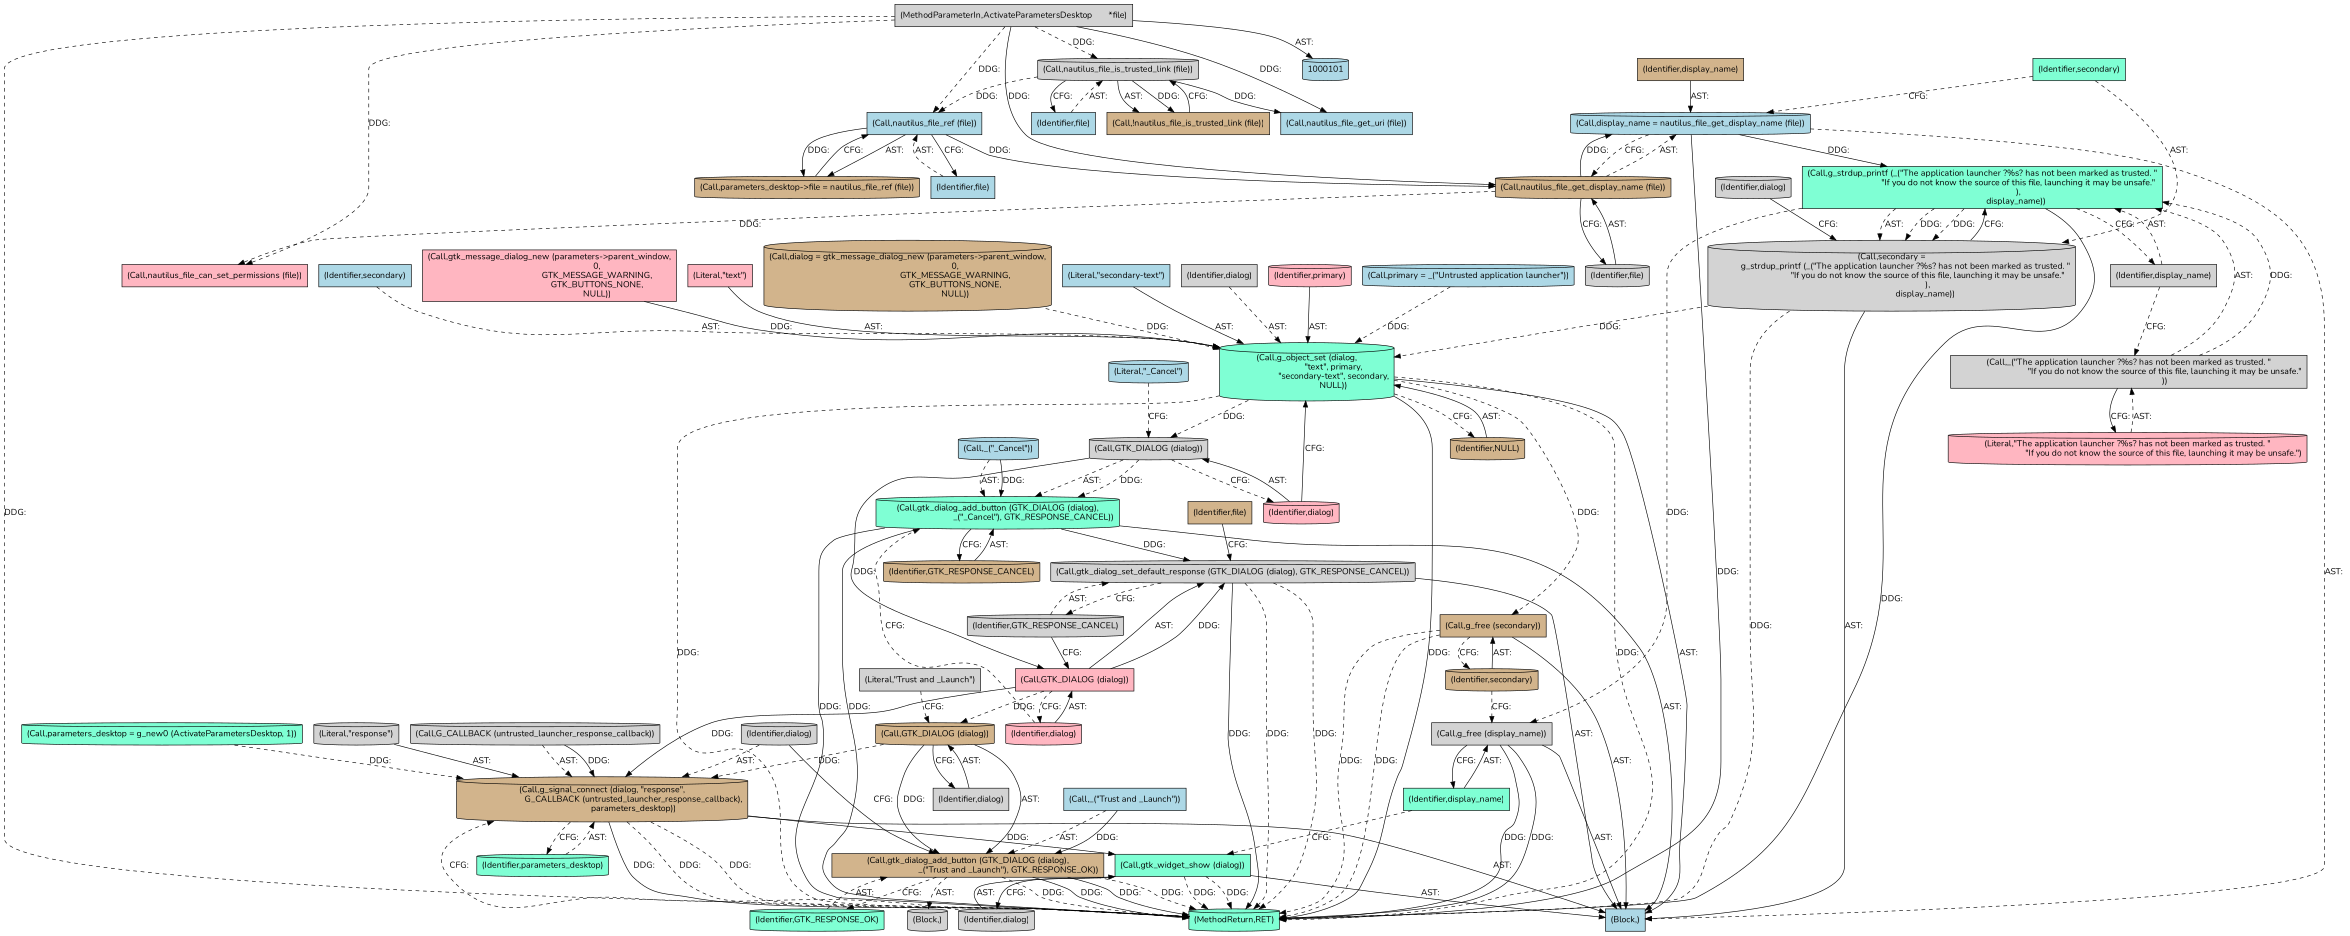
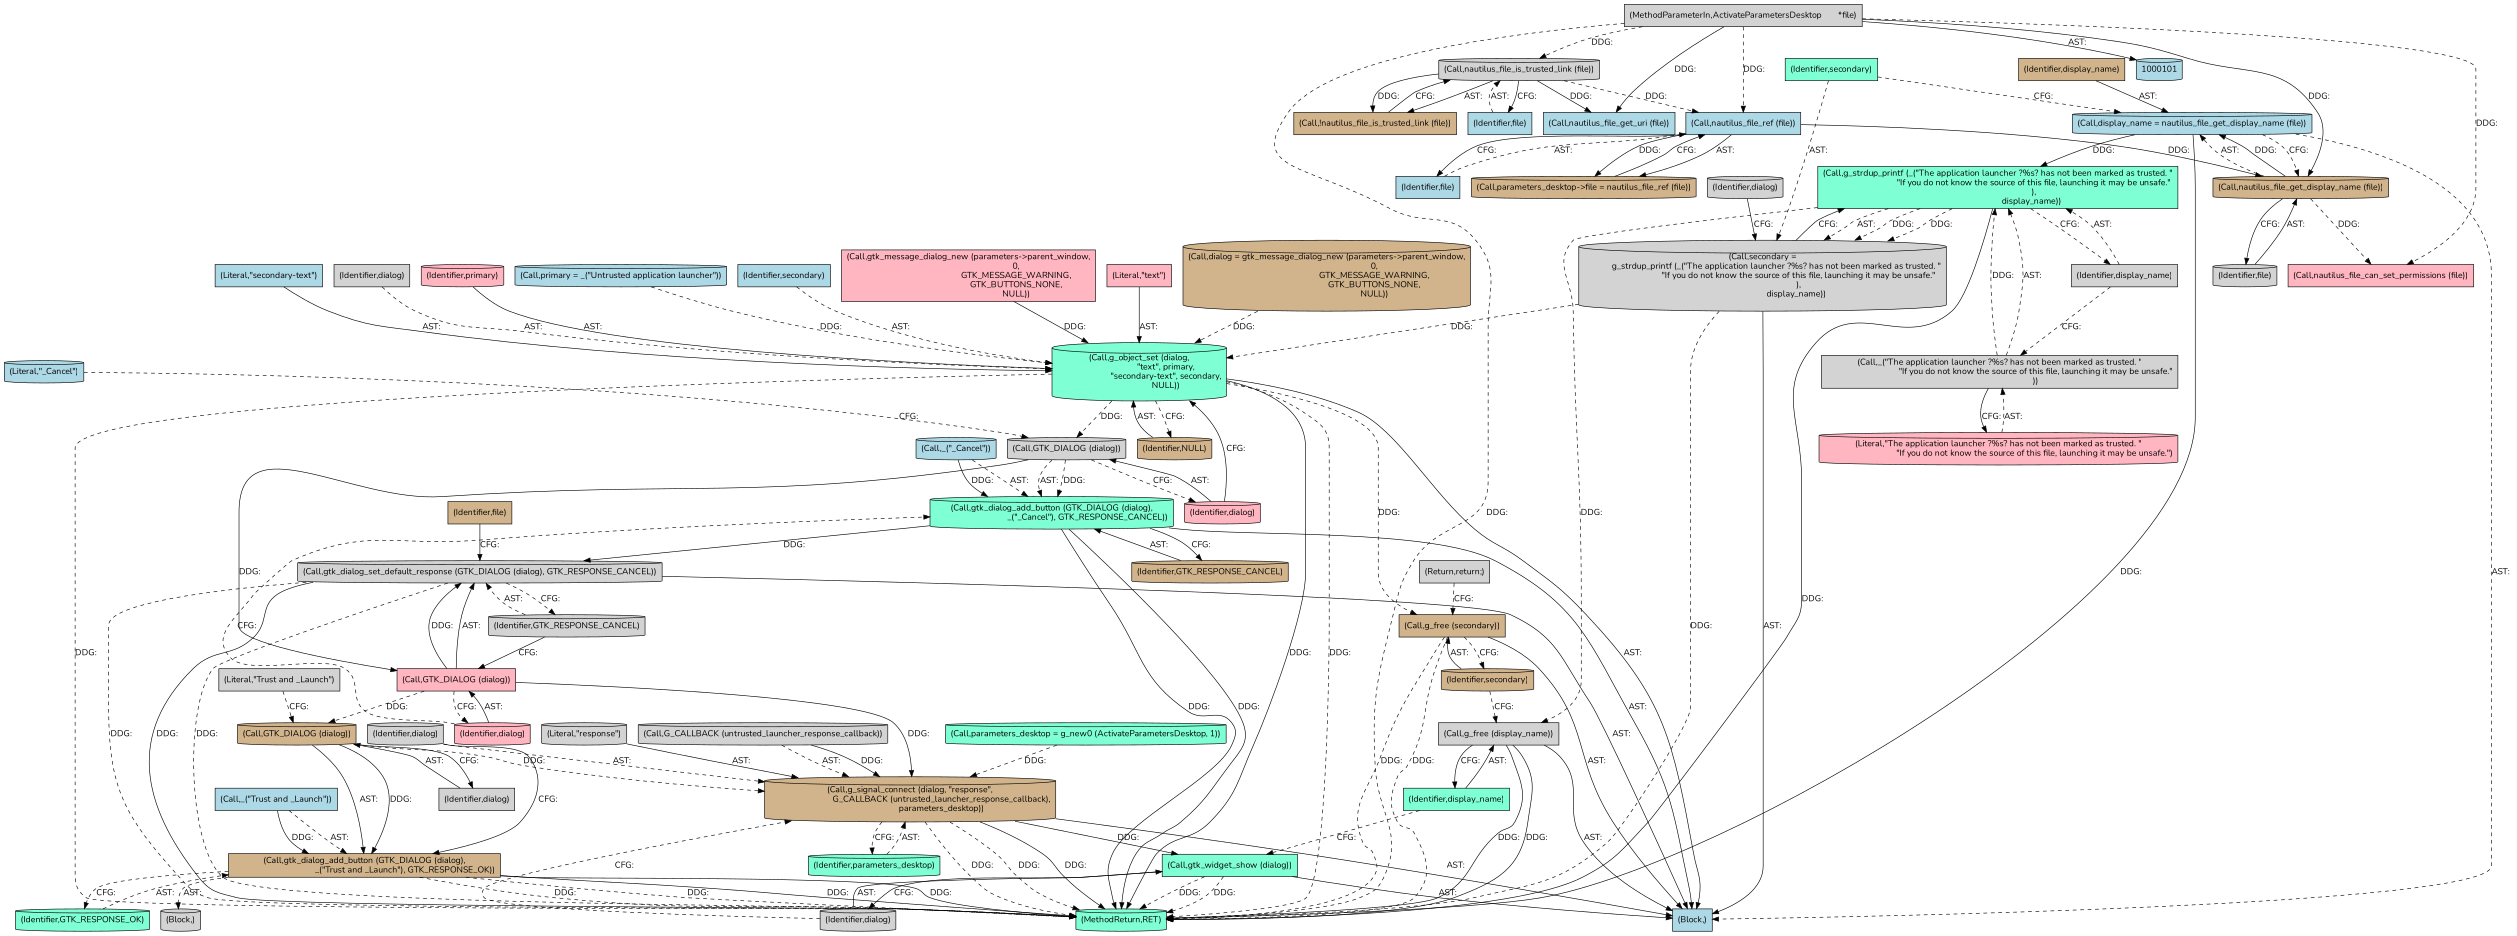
node "(Return,return;)": added
